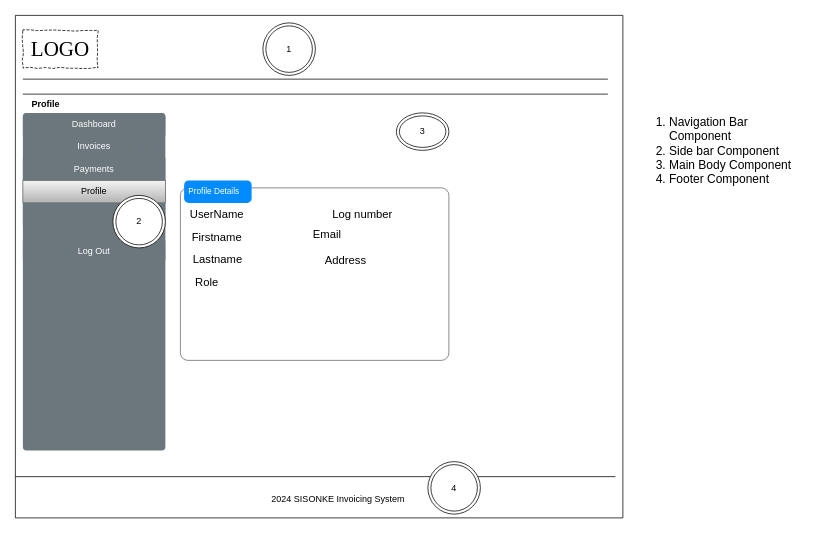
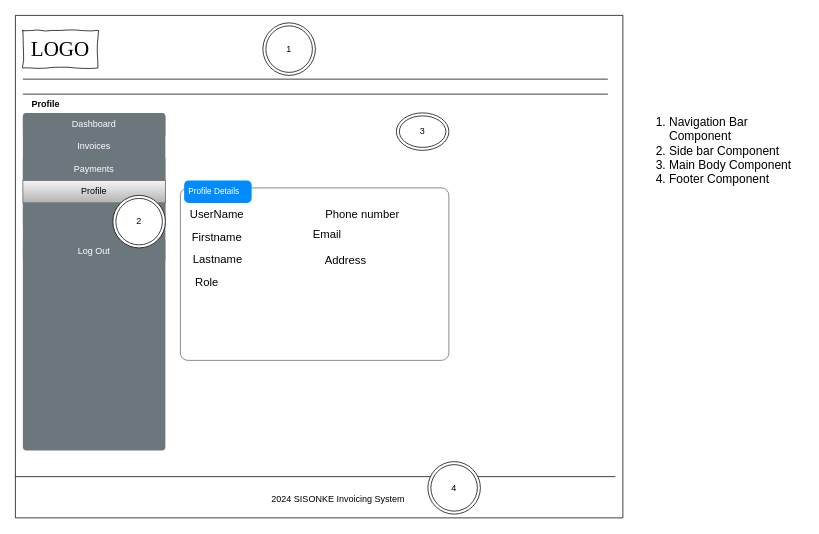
node "LOGO": style dashed -> solid
node "Log number": label "Log number" -> "Phone number"
